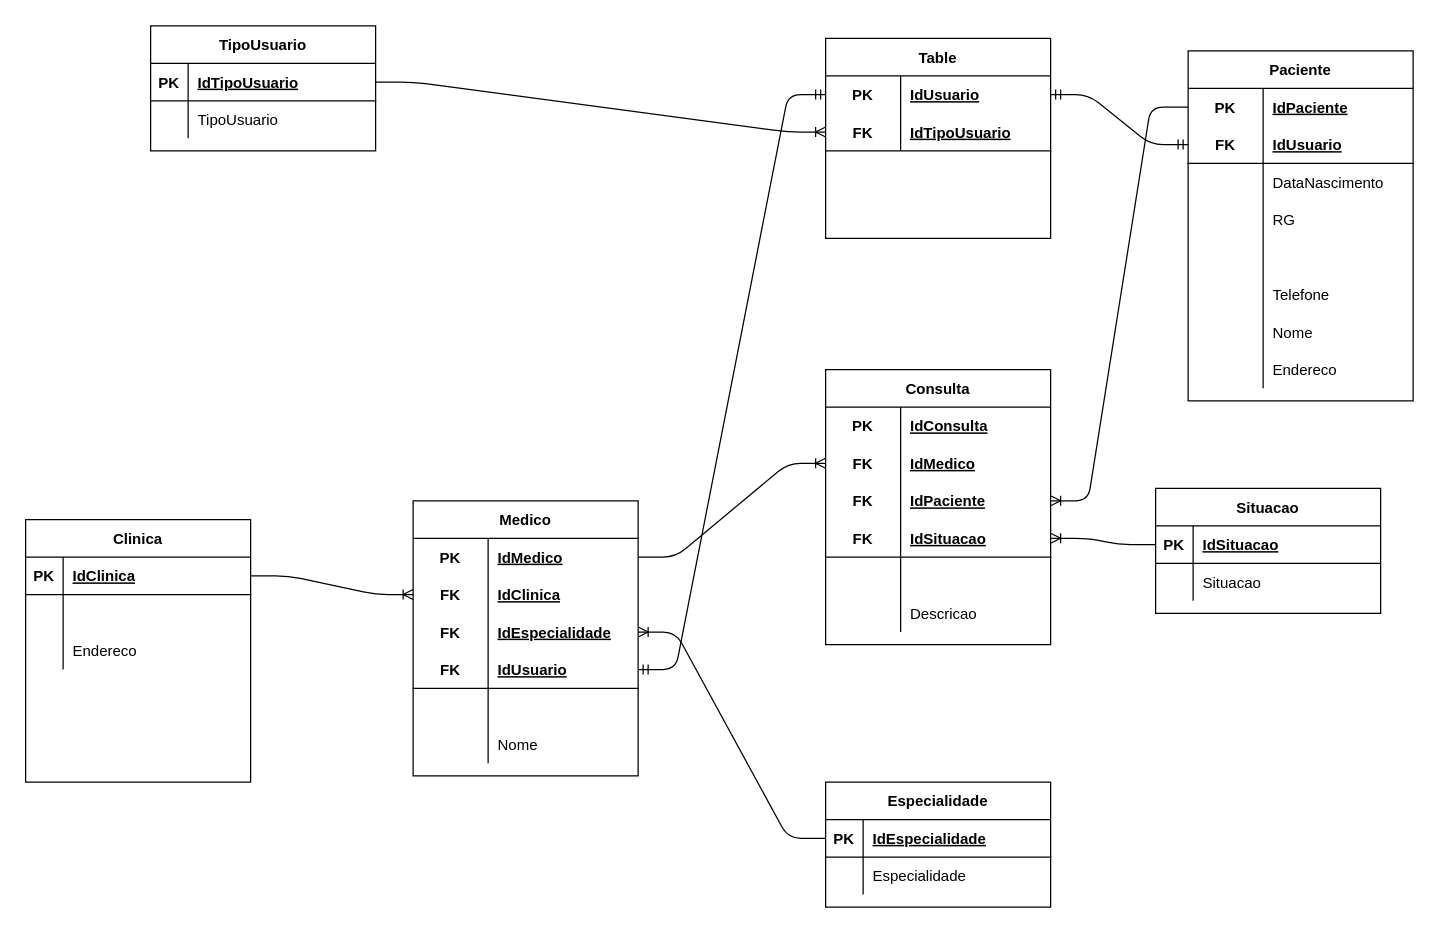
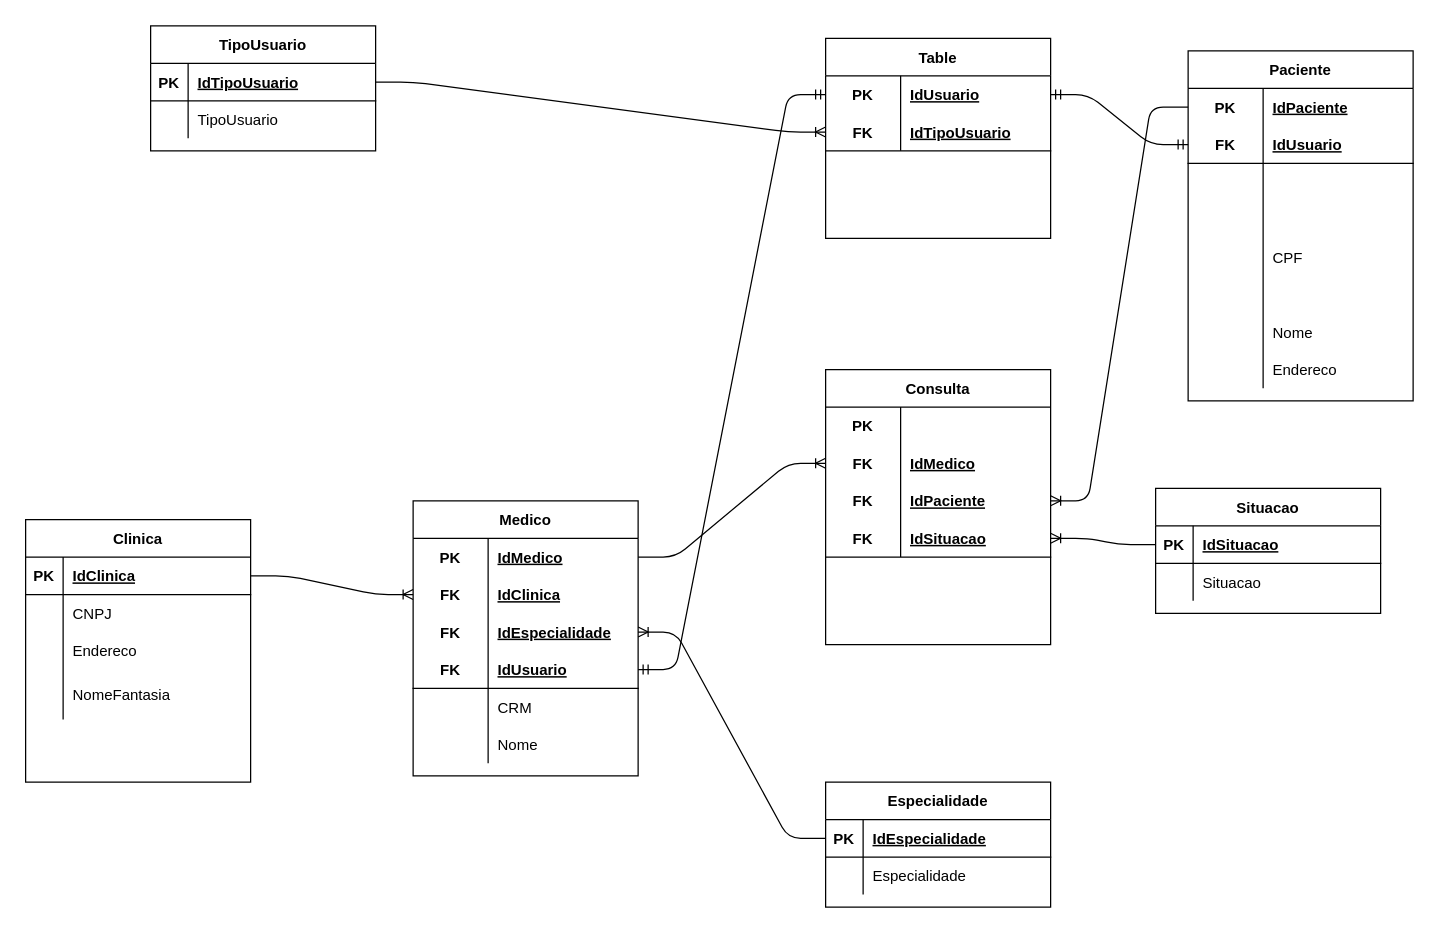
node "DataNascimento": removed
node "RG": removed
node "CPF": added
node "Telefone": removed
node "IdConsulta": removed
node "CNPJ": added
node "Descricao": removed
node "NomeFantasia": added
node "CRM": added
